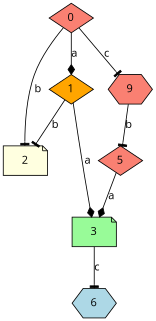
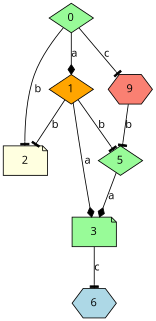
node "0": fillcolor salmon -> palegreen
edge "1" -> "5": added, label "b"
node "5": fillcolor salmon -> palegreen
